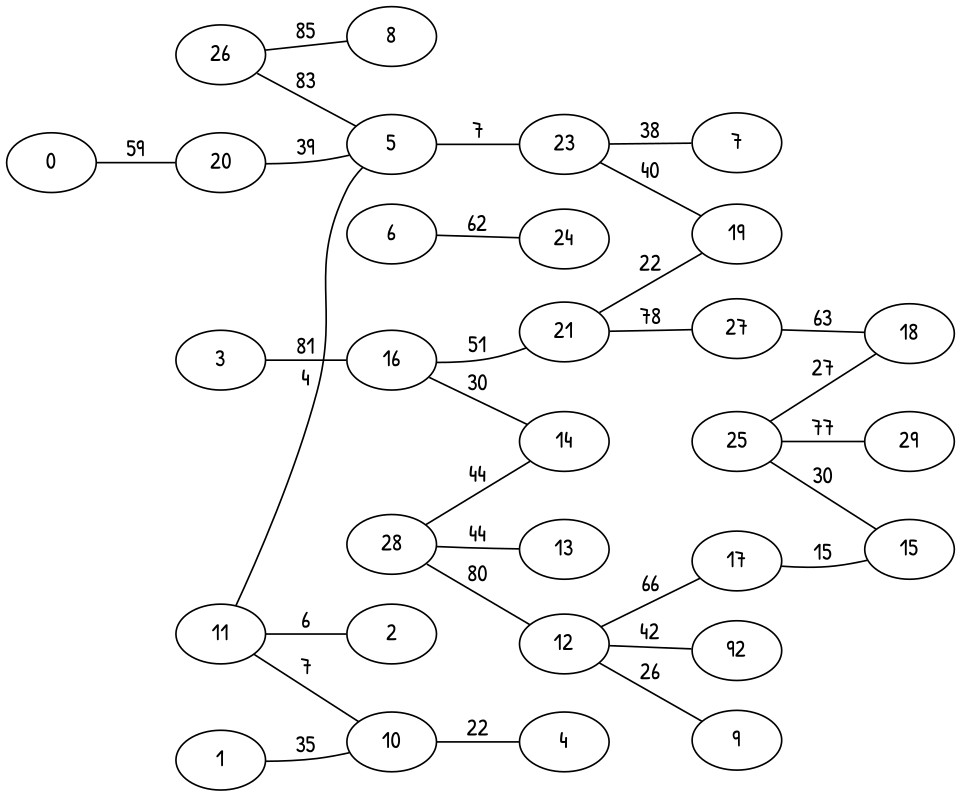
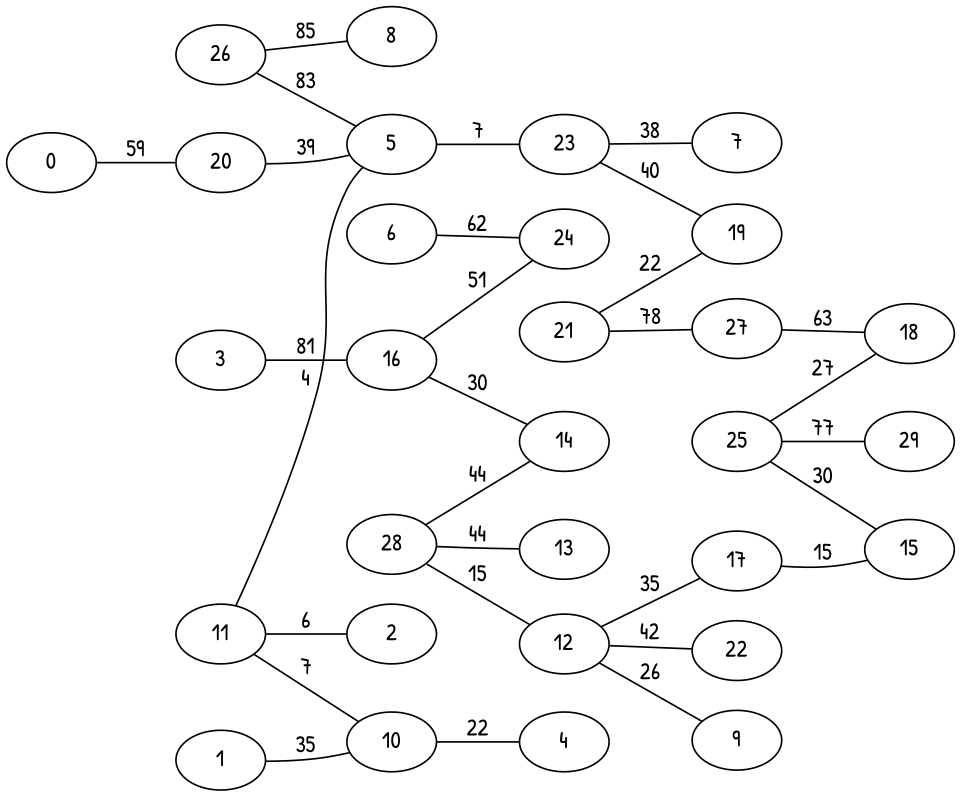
edge "21" -- "16": now "24" -- "16"
edge "28" -- "12": label "80" -> "15"
edge "17" -- "12": label "66" -> "35"
node "92": label "92" -> "22"
